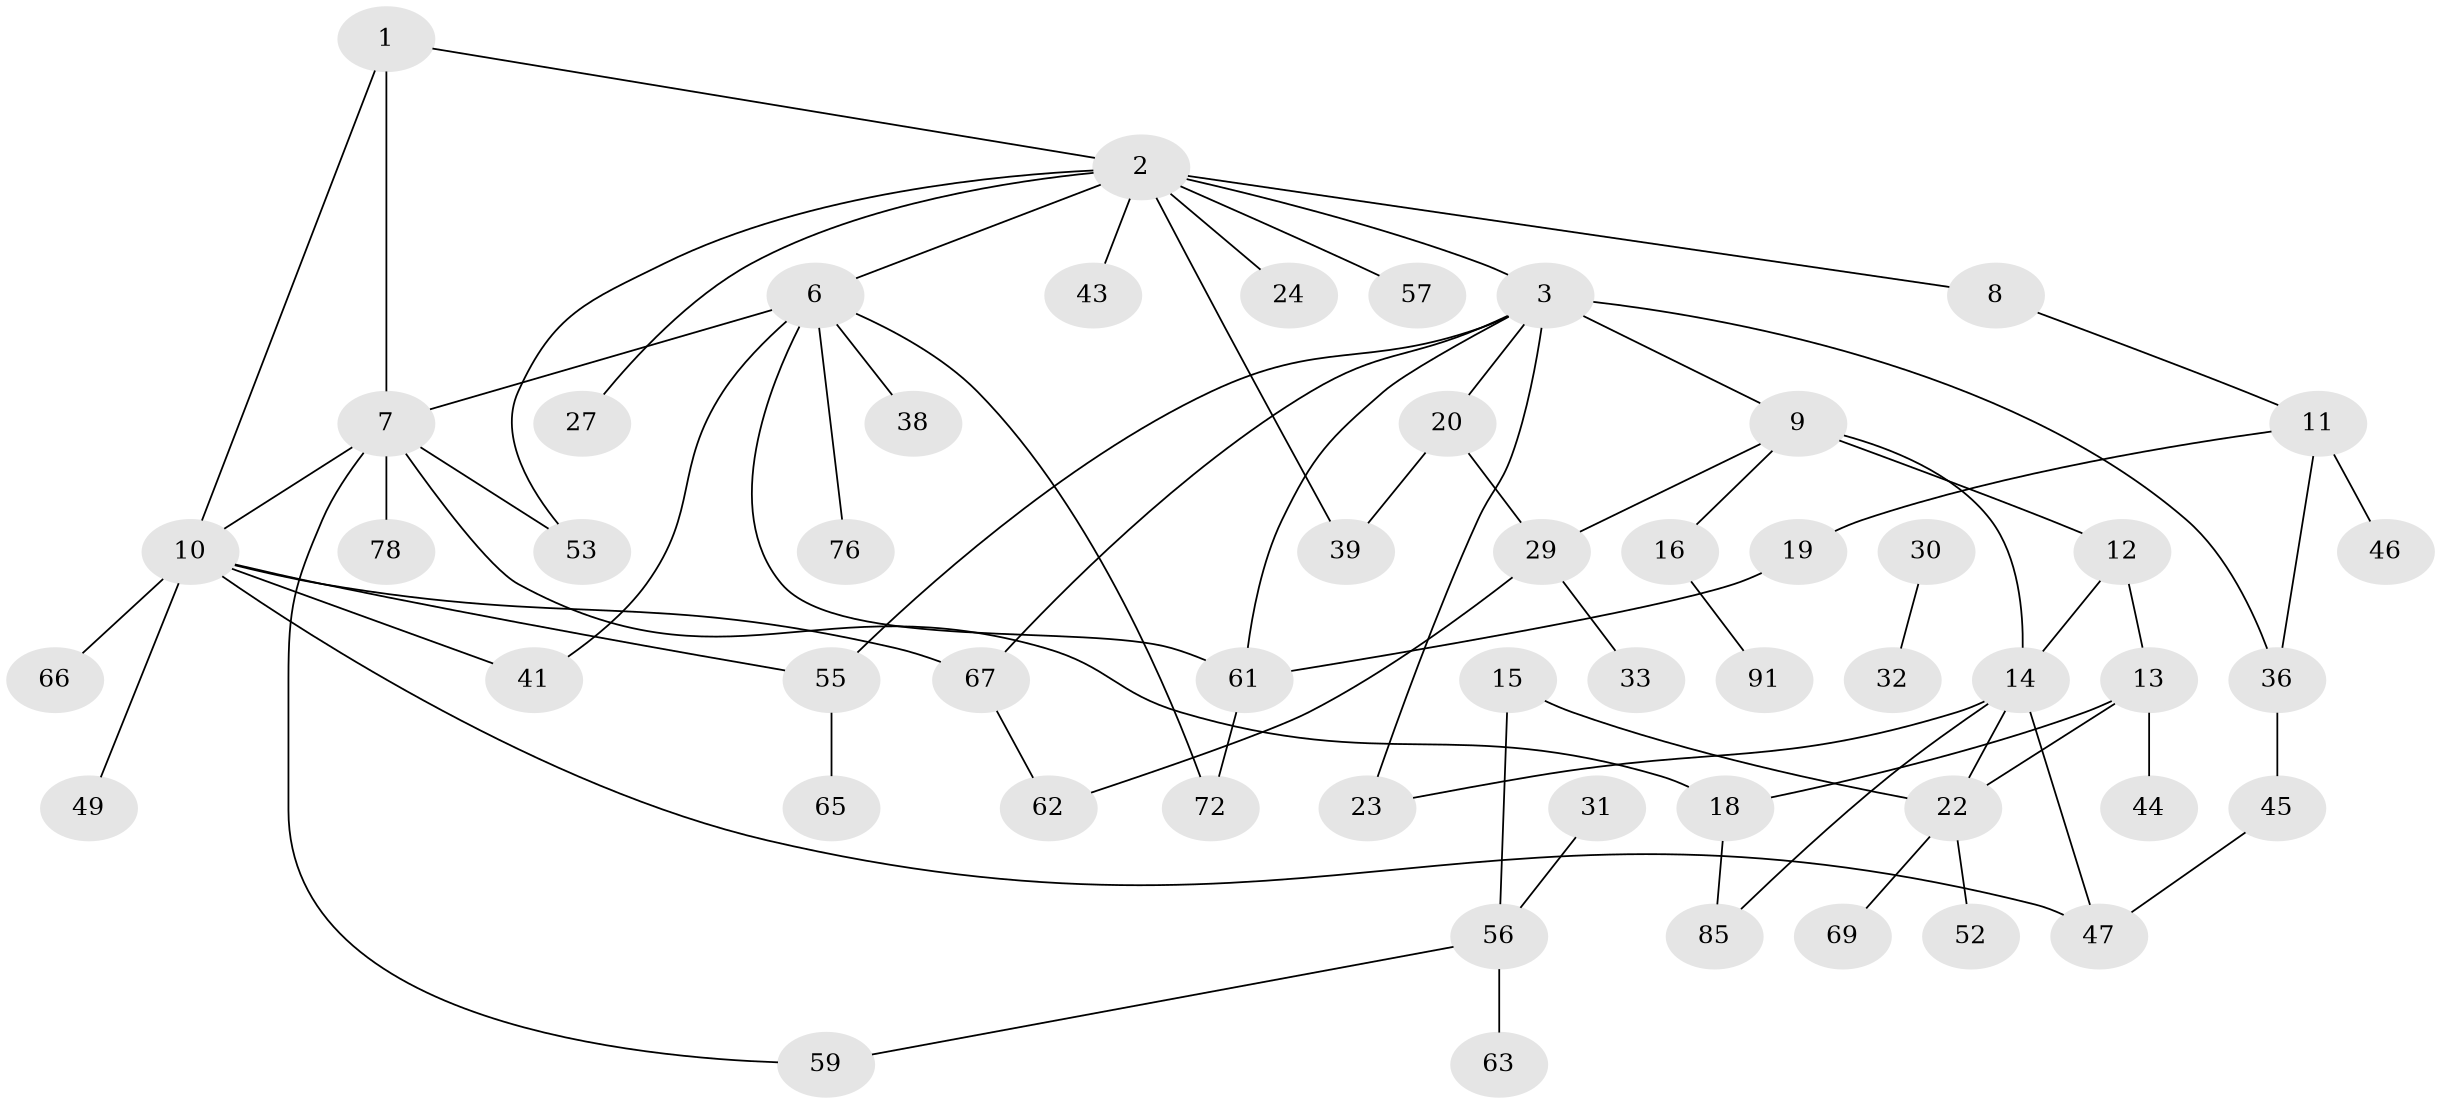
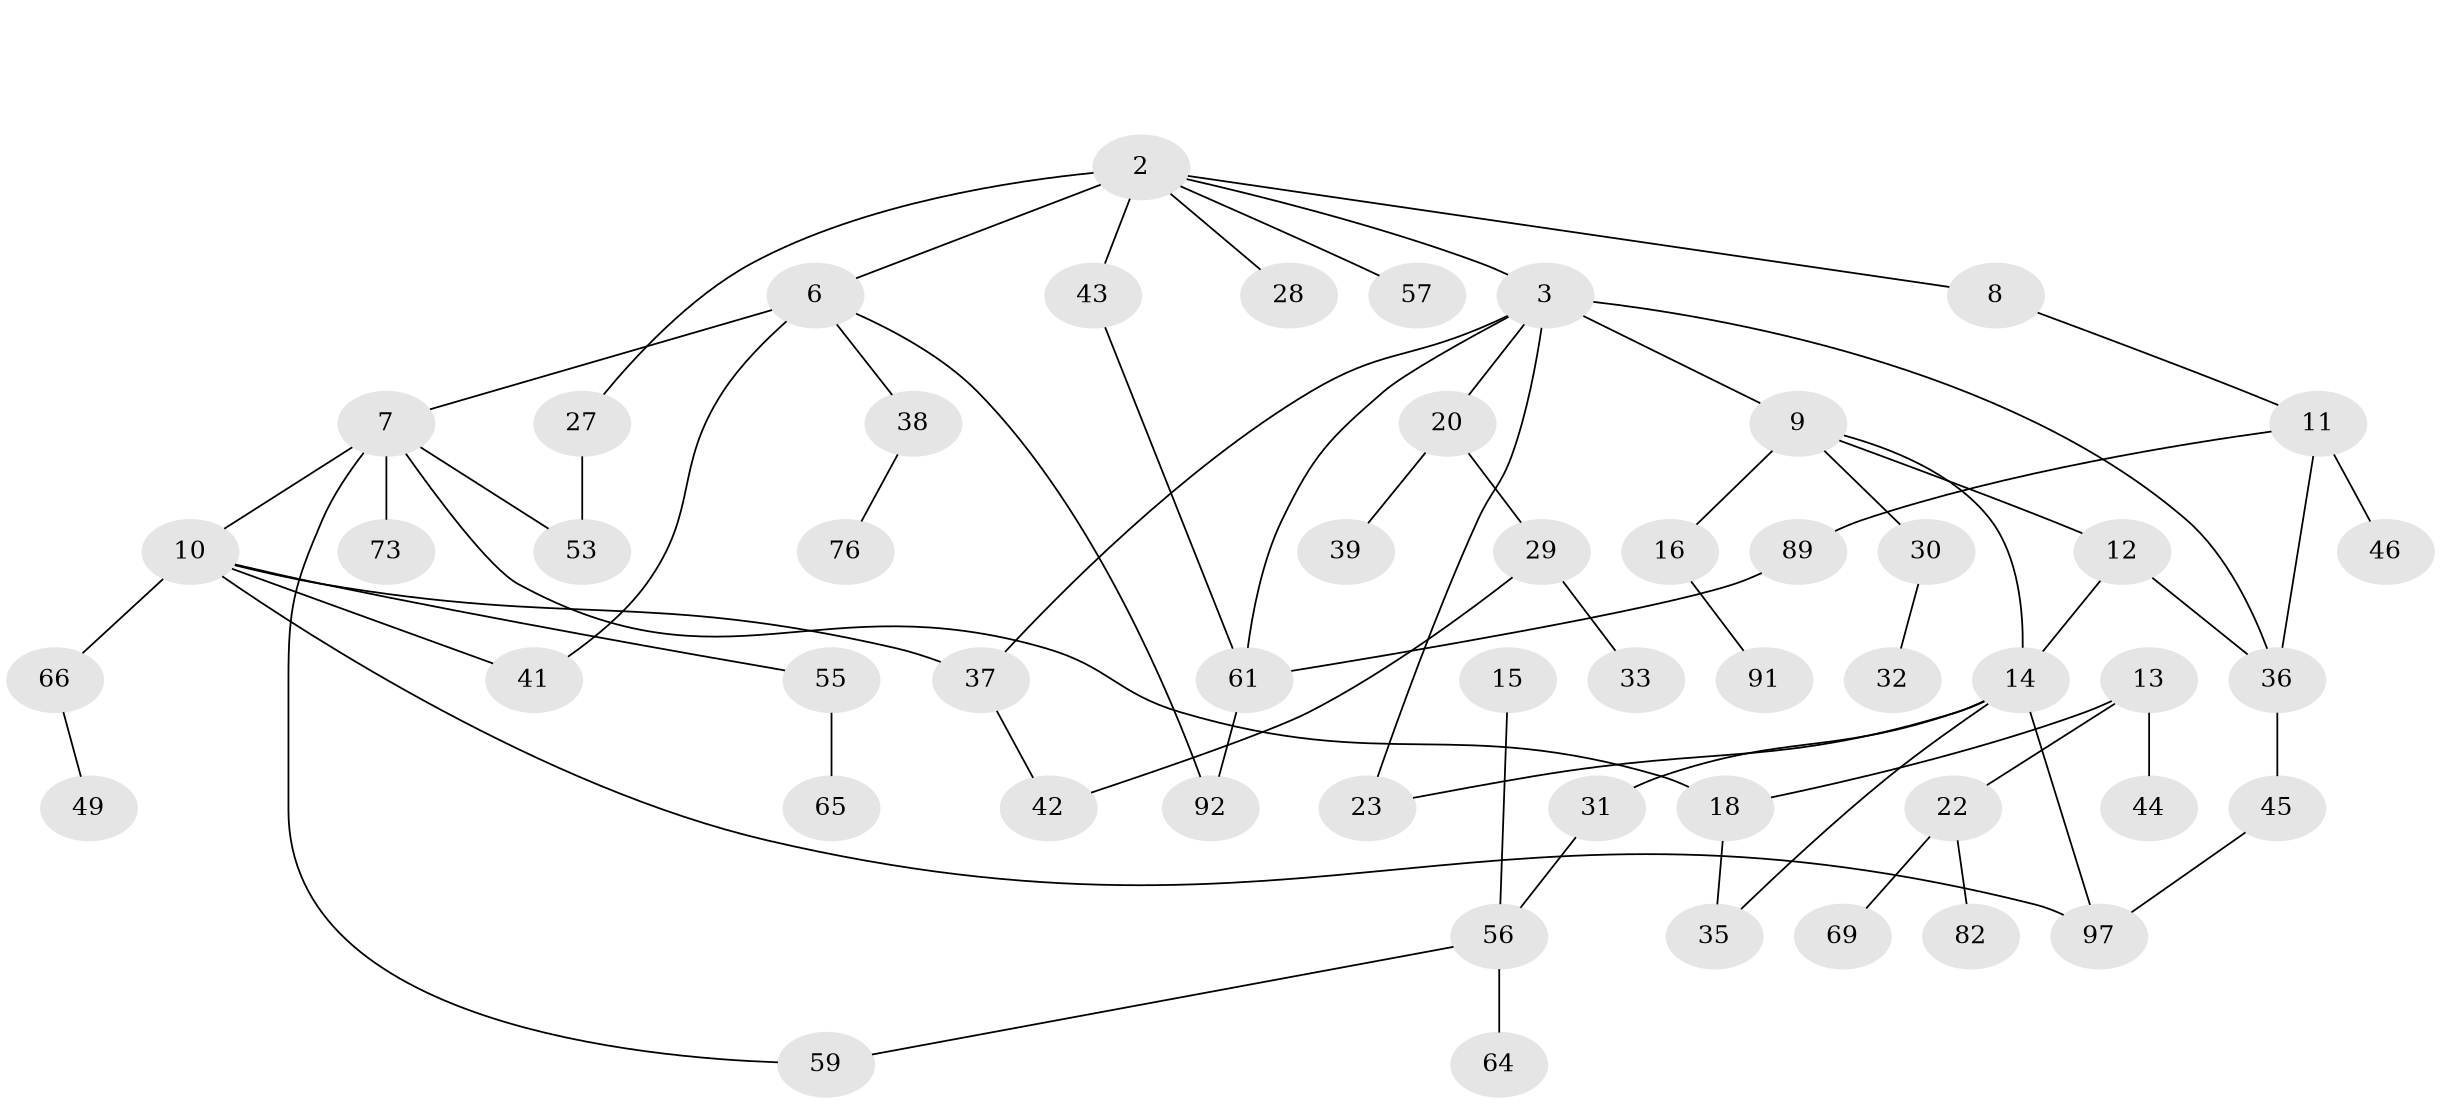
node "1": removed
edge "2" -- "53": now "27" -- "53"
node "24": label "24" -> "28"
edge "2" -- "39": removed
edge "3" -- "55": removed
edge "6" -- "76": now "38" -- "76"
edge "9" -- "29": now "9" -- "30"
node "78": label "78" -> "73"
node "19": label "19" -> "89"
edge "6" -- "61": now "43" -- "61"
edge "12" -- "13": now "12" -- "36"
edge "10" -- "49": now "66" -- "49"
node "67": label "67" -> "37"
edge "14" -- "22": now "14" -- "31"
edge "15" -- "22": removed
node "62": label "62" -> "42"
node "72": label "72" -> "92"
node "85": label "85" -> "35"
node "52": label "52" -> "82"
node "47": label "47" -> "97"
node "63": label "63" -> "64"
